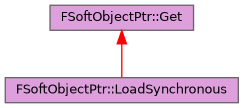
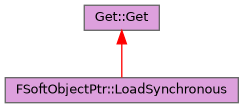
node "FSoftObjectPtr::Get": label "FSoftObjectPtr::Get" -> "Get::Get"
